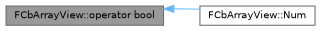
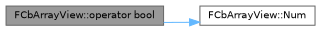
edge "FCbArrayView::Num" -> "FCbArrayView::operator bool": reversed
